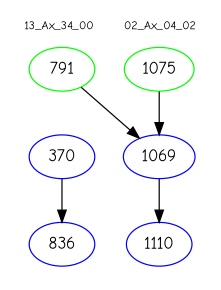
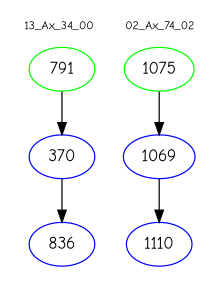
cluster "02_Ax_04_02": label "02_Ax_04_02" -> "02_Ax_74_02"
edge "791" -> "1069": now "791" -> "370"
